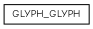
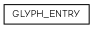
node "GLYPH_GLYPH": label "GLYPH_GLYPH" -> "GLYPH_ENTRY"
